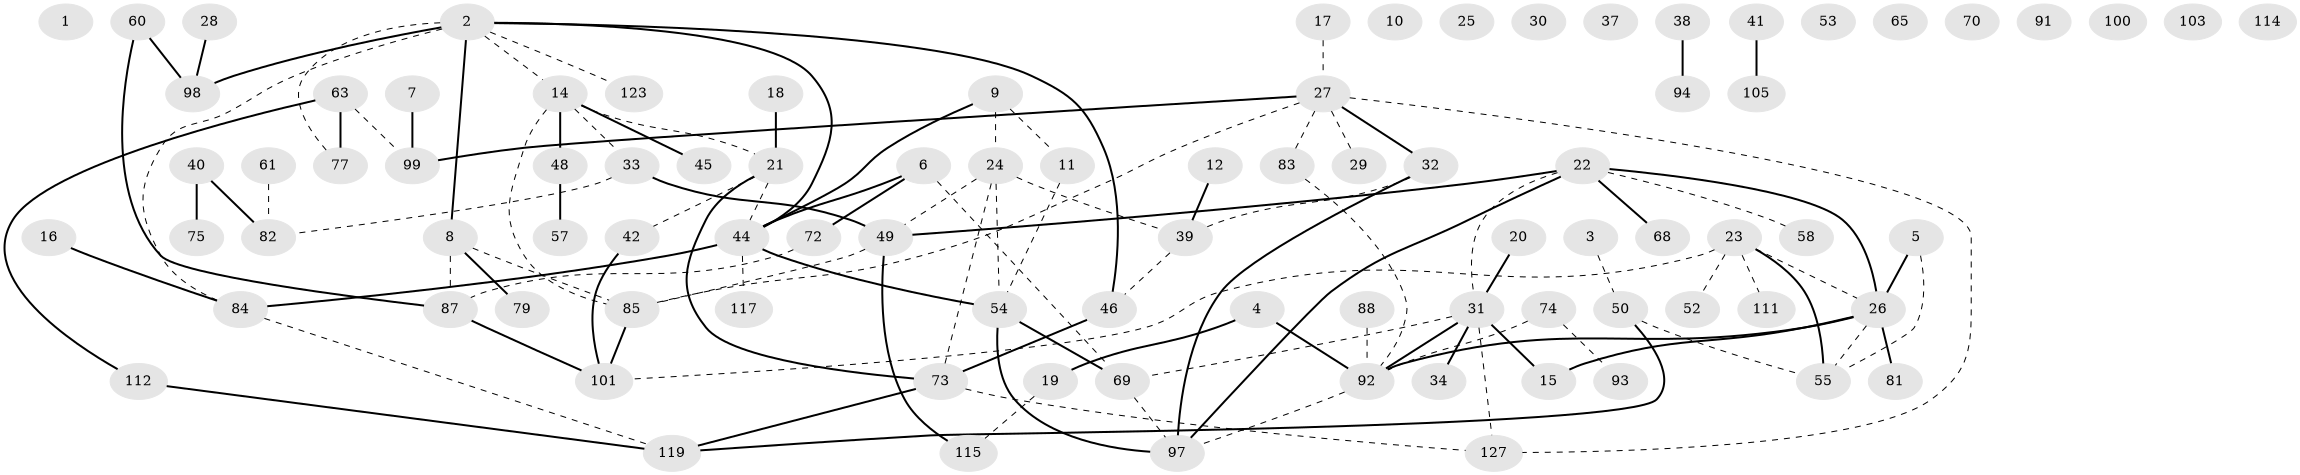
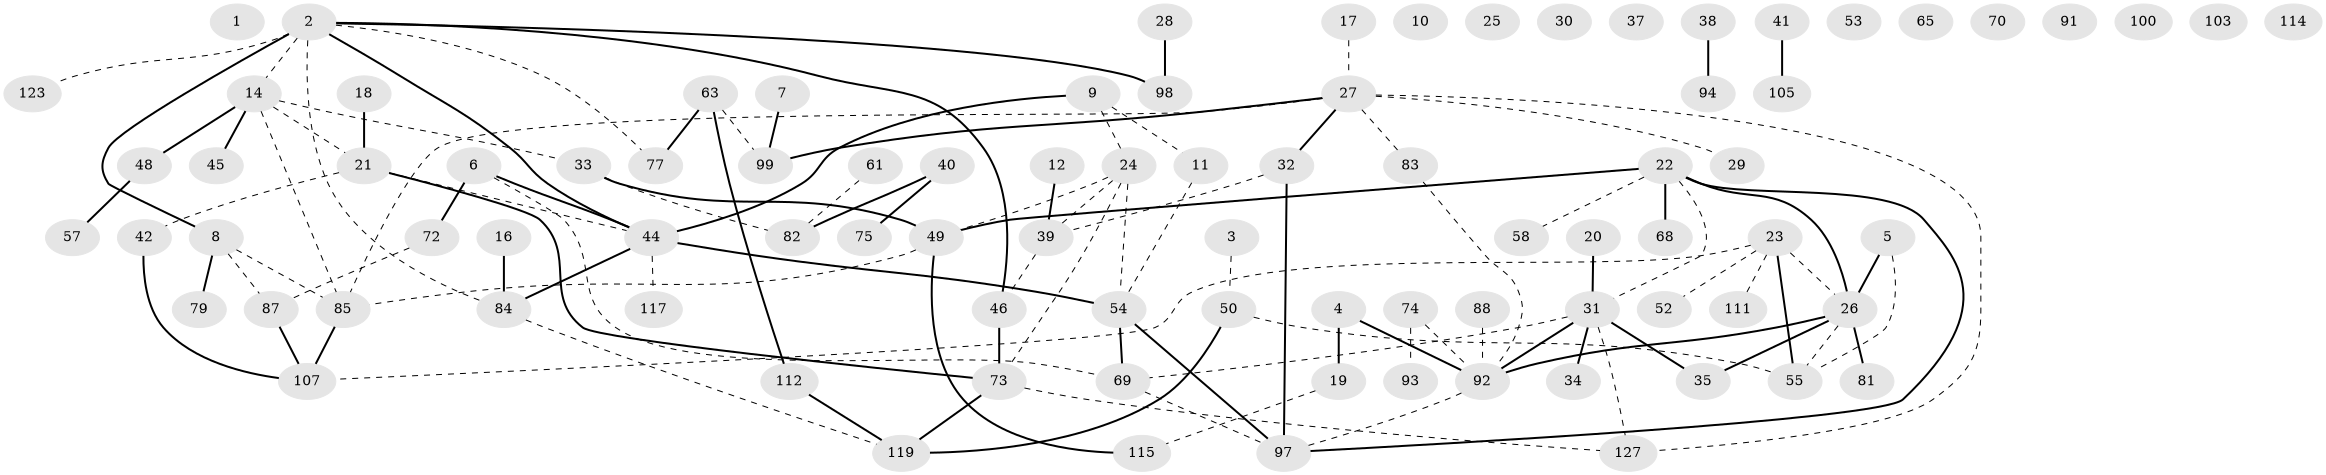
node "60": removed
node "101": label "101" -> "107"
node "15": label "15" -> "35"
